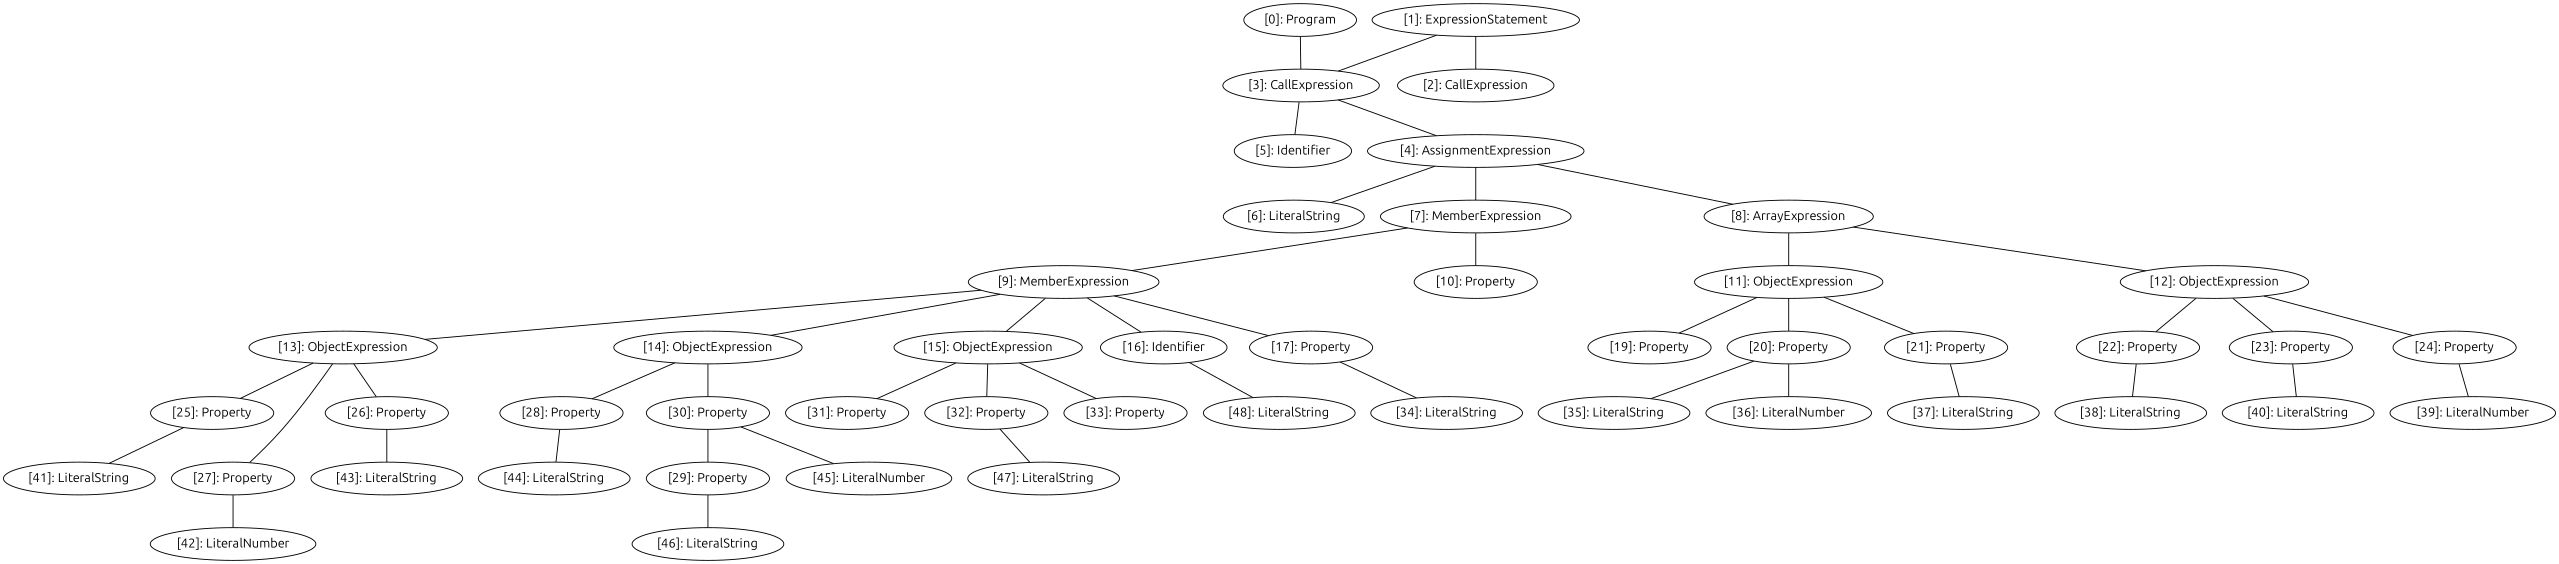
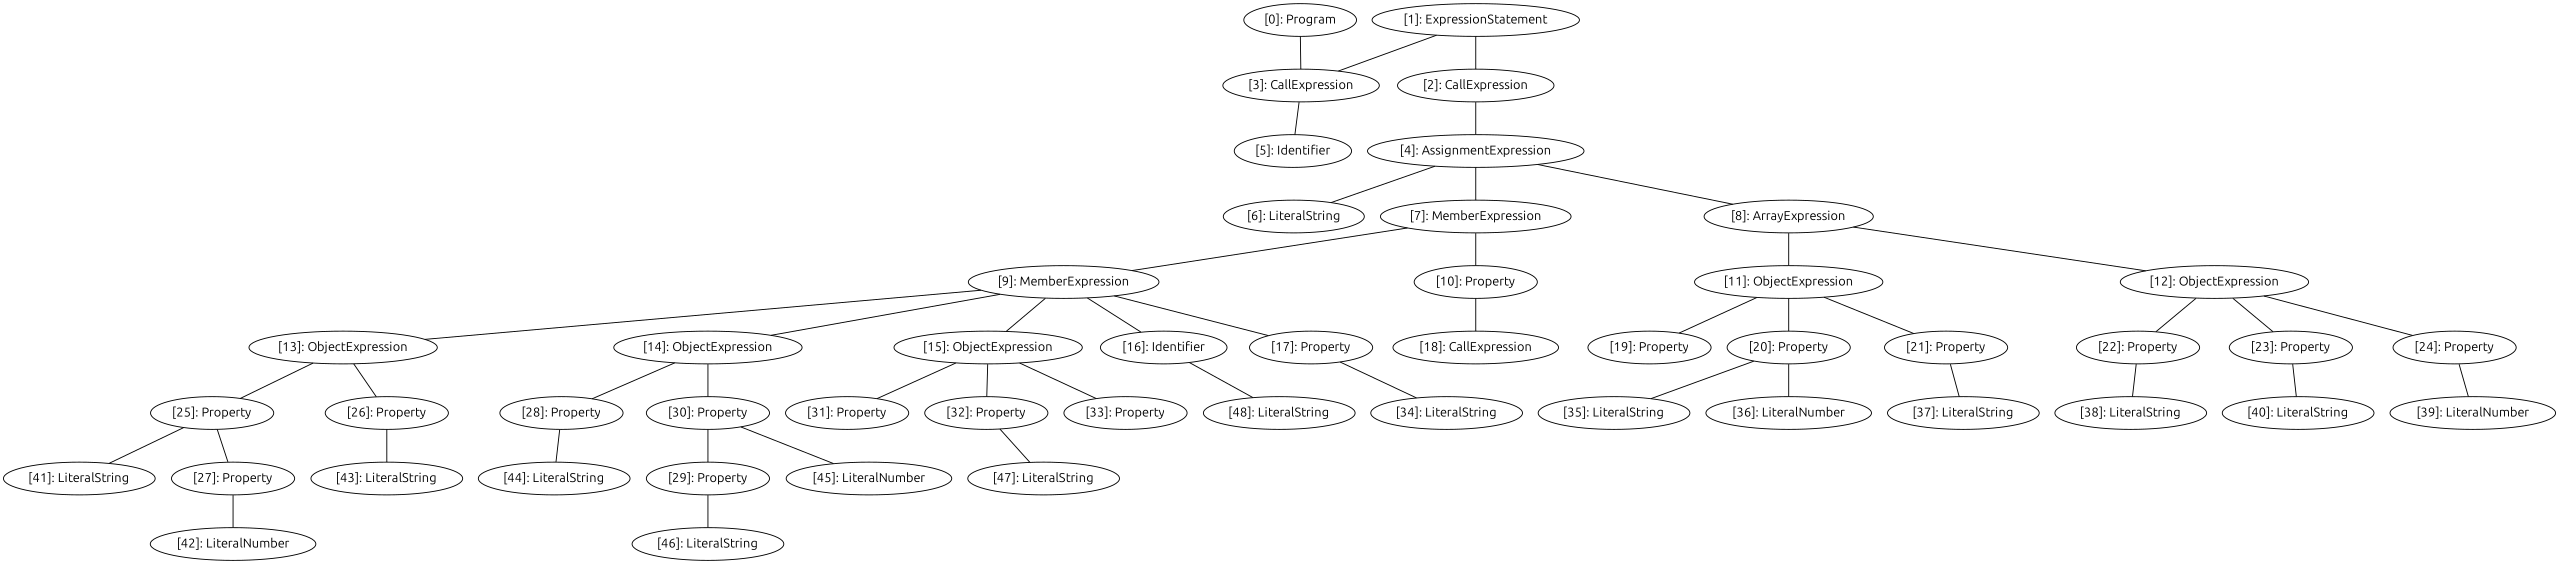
edge "[3]: CallExpression" -- "[4]: AssignmentExpression": now "[2]: CallExpression" -- "[4]: AssignmentExpression"
node "[18]: CallExpression": added
edge "[13]: ObjectExpression" -- "[27]: Property": now "[25]: Property" -- "[27]: Property"
